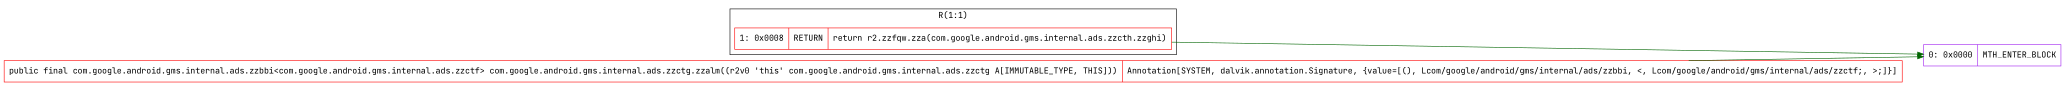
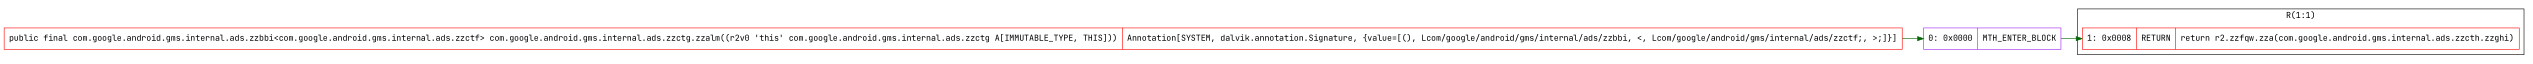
edge "1: 0x0008" -> "0: 0x0000": reversed
